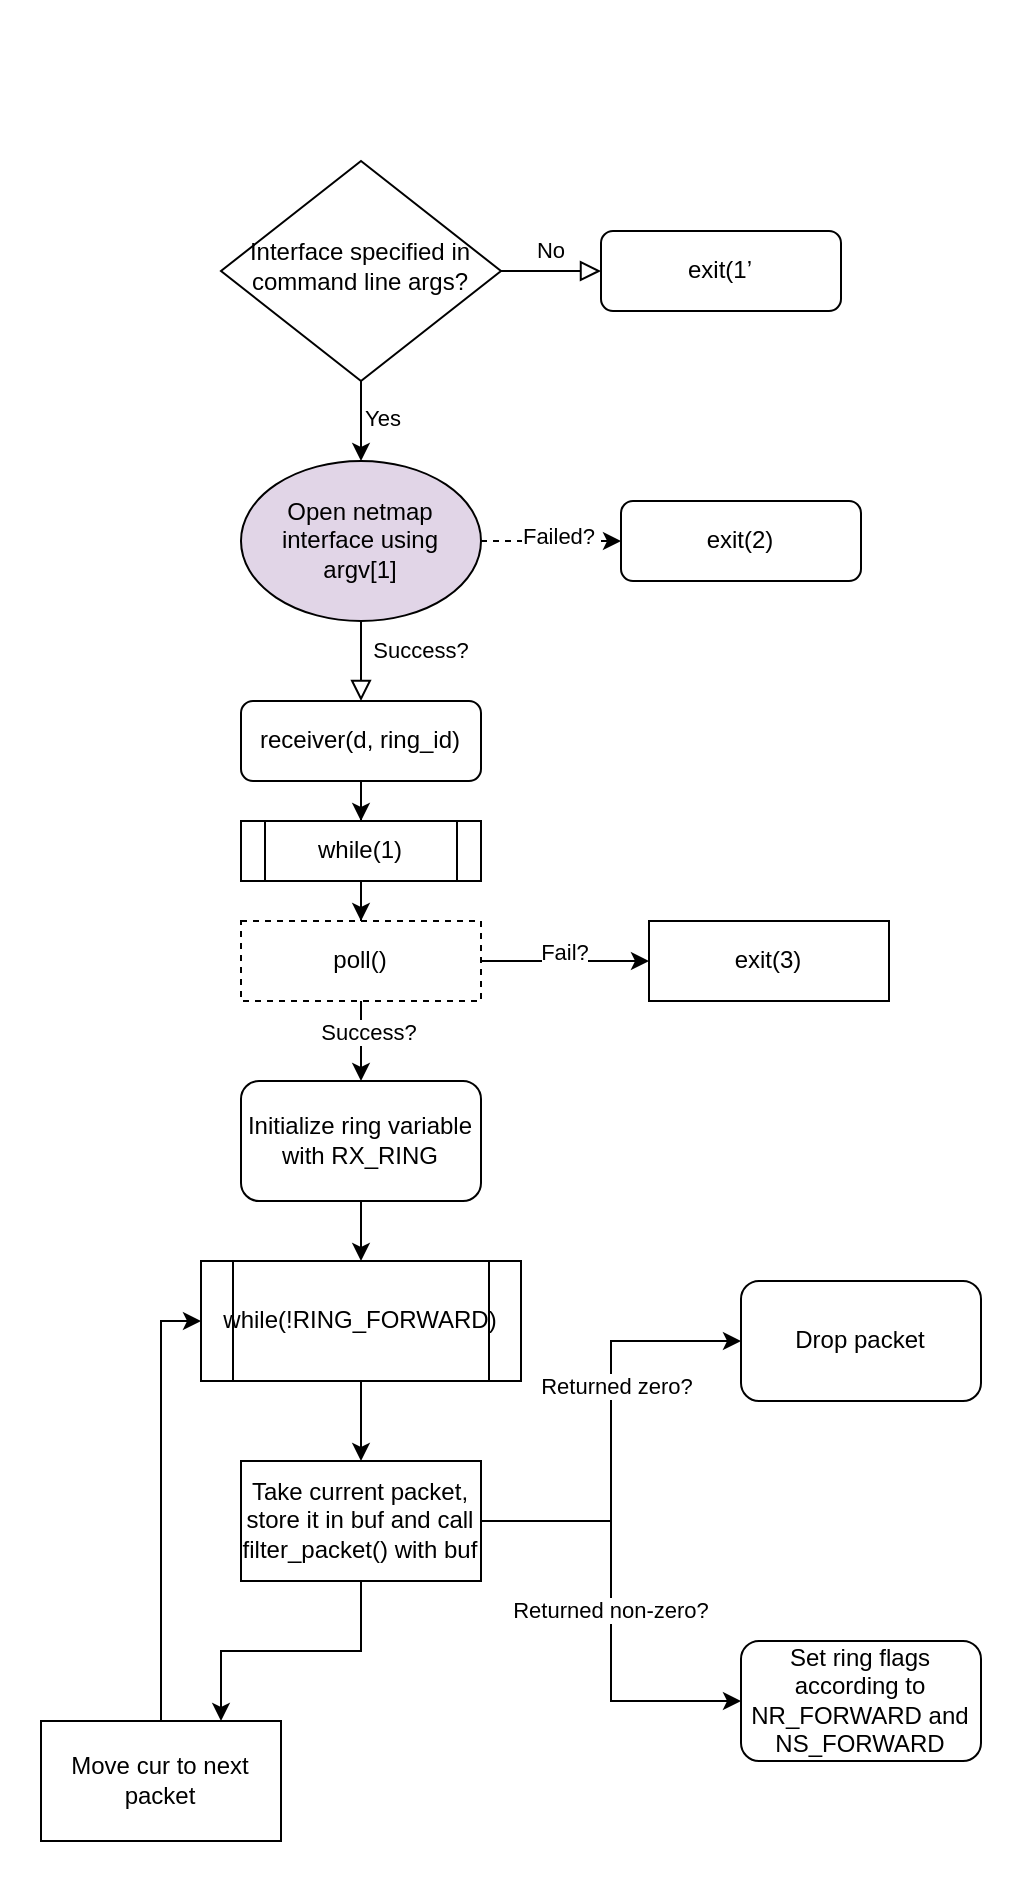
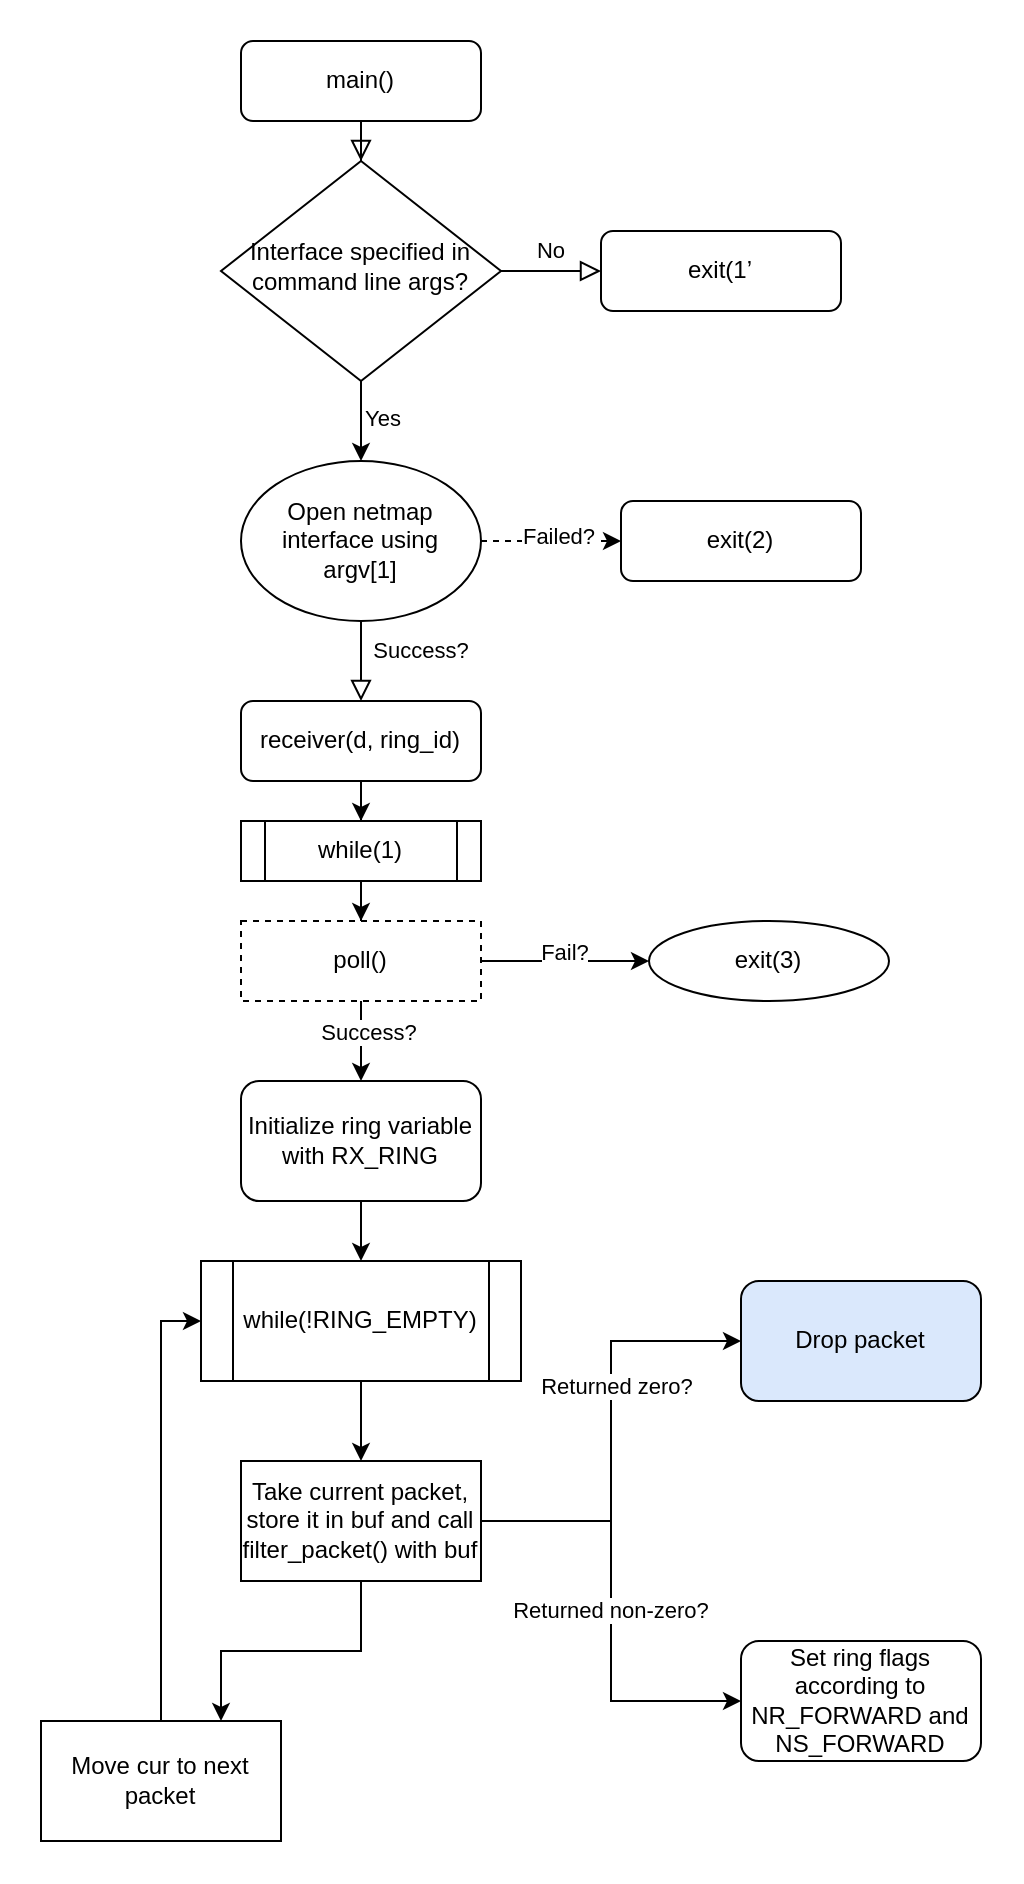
node "main()": added
edge "main()" -> "Interface specified in command line args?": added
node "Open netmap interface using argv[1]": fillcolor #e1d5e7 -> #ffffff
node "exit(3)": shape rectangle -> ellipse
node "while(!RING_FORWARD)": label "while(!RING_FORWARD)" -> "while(!RING_EMPTY)"
node "Drop packet": fillcolor #ffffff -> #dae8fc
